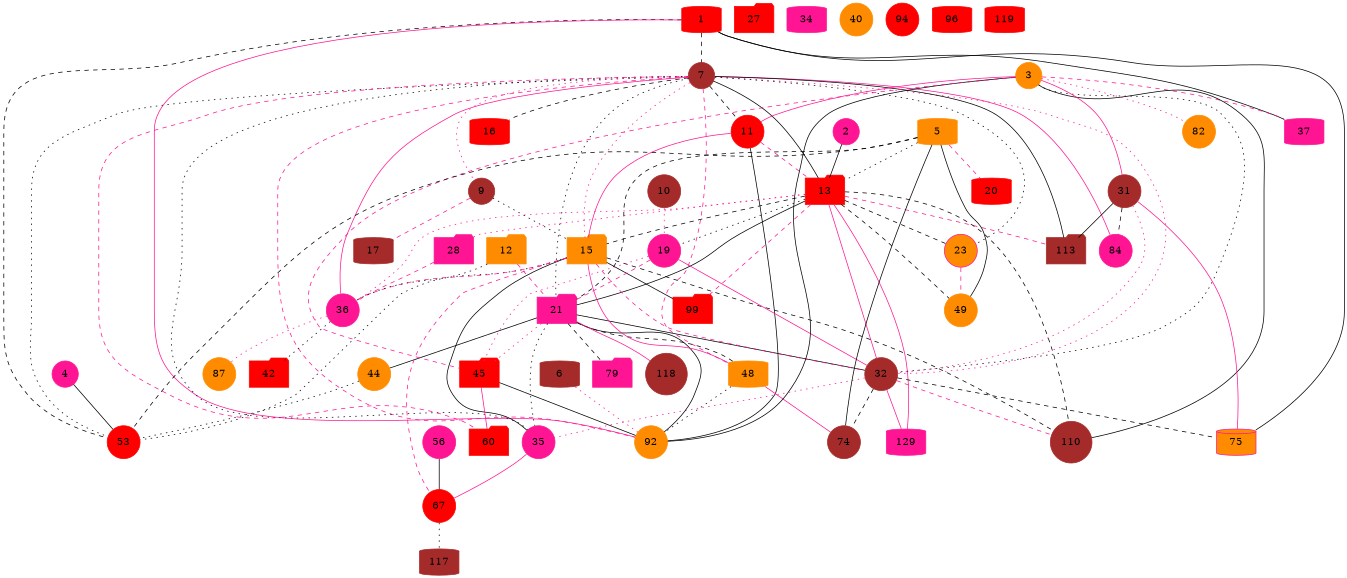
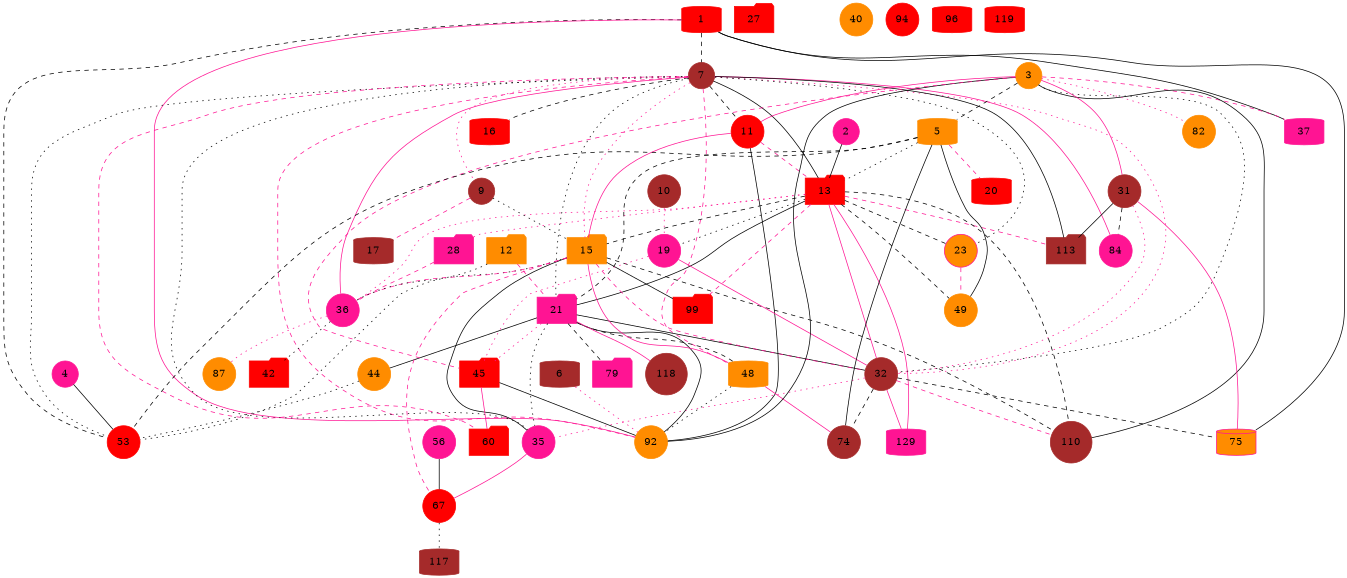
node "34": removed
edge "3" -- "5": added
edge "19" -- "21": removed
